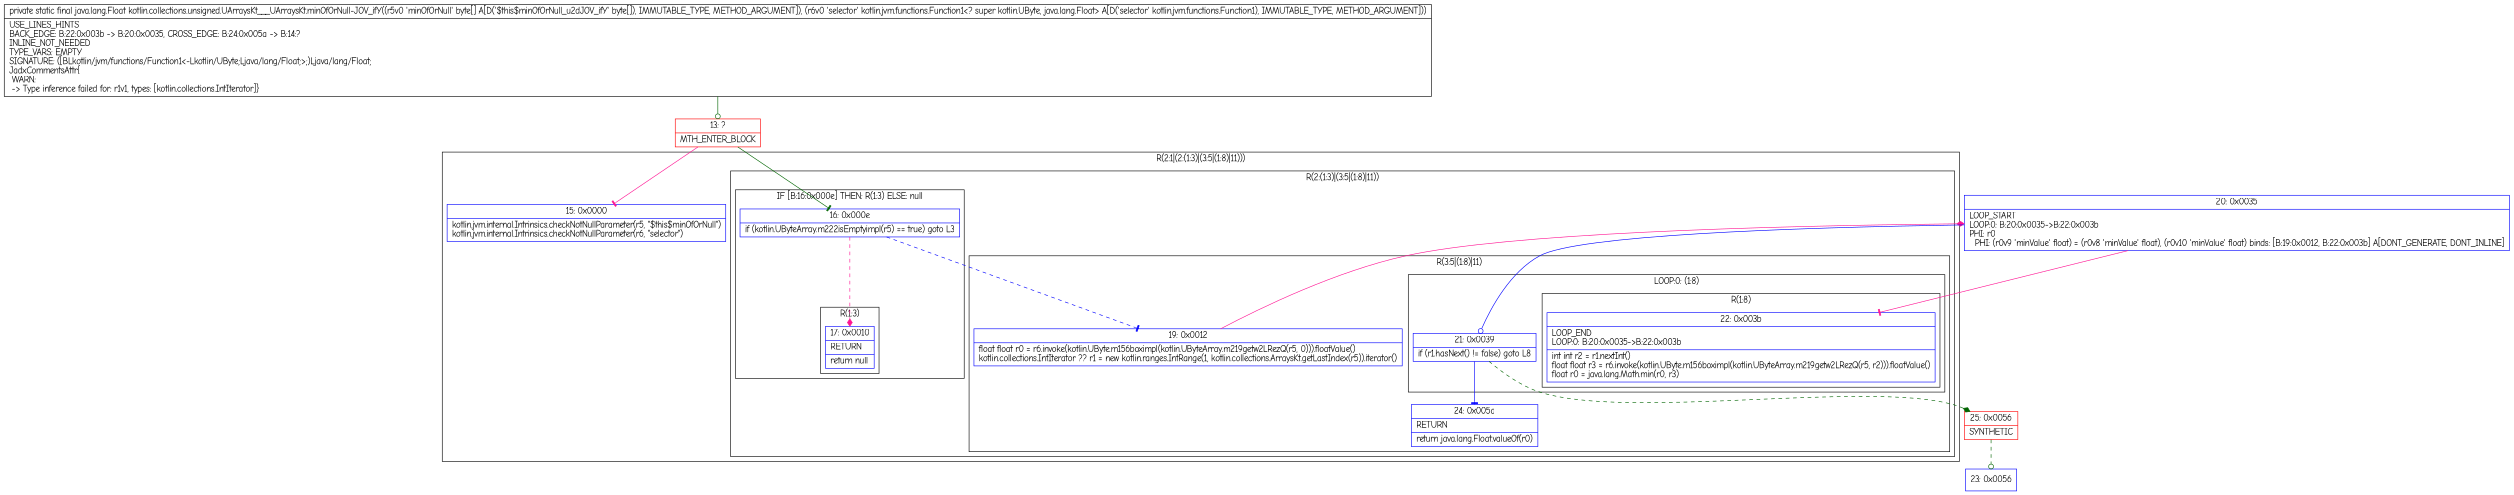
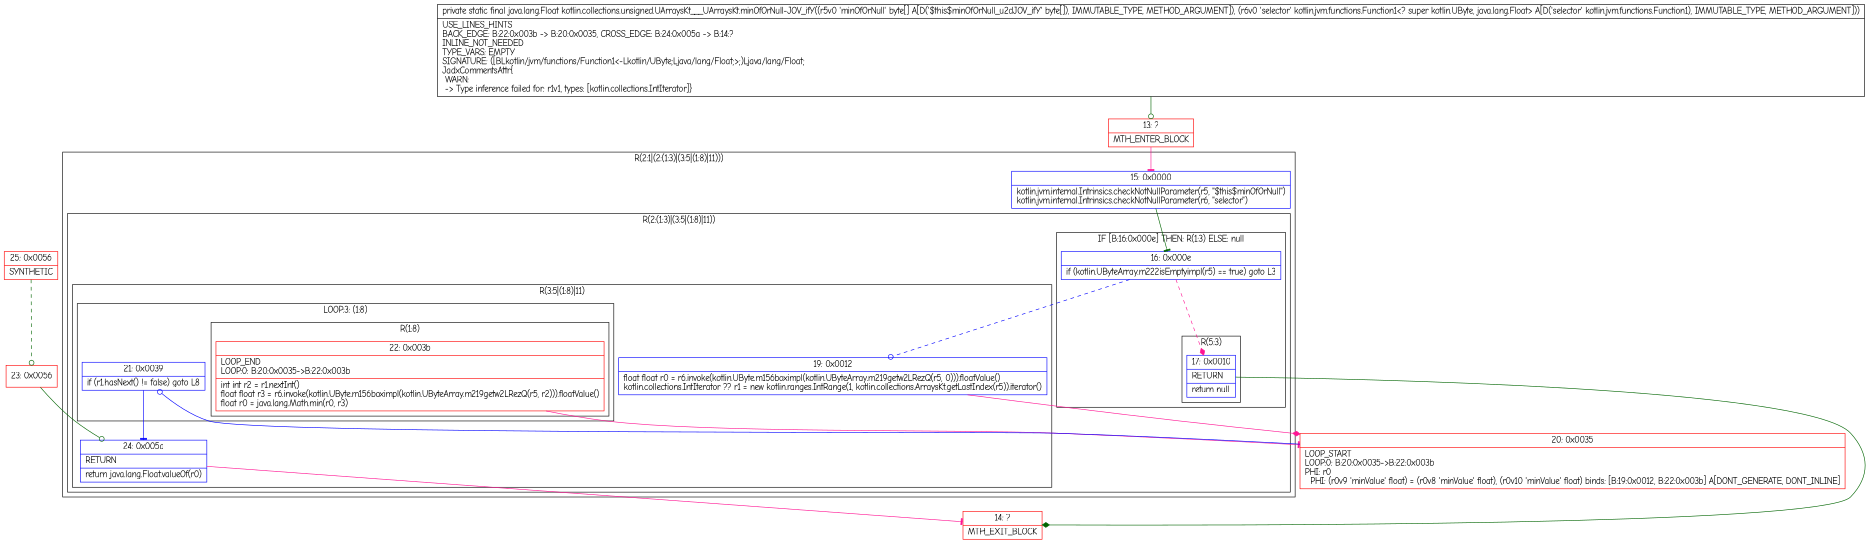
edge "13: ?" -> "16: 0x000e": now "15: 0x0000" -> "16: 0x000e"
node "20: 0x0035": color blue -> red
edge "20: 0x0035" -> "22: 0x003b": reversed
edge "16: 0x000e" -> "19: 0x0012": arrowhead tee -> odot
cluster "LOOP:0: (1:8)": label "LOOP:0: (1:8)" -> "LOOP:3: (1:8)"
cluster "R(1:3)": label "R(1:3)" -> "R(5:3)"
node "22: 0x003b": color blue -> red
edge "21: 0x0039" -> "25: 0x0056": removed
edge "23: 0x0056" -> "24: 0x005a": added
node "23: 0x0056": color blue -> red
node "14: ?": added
